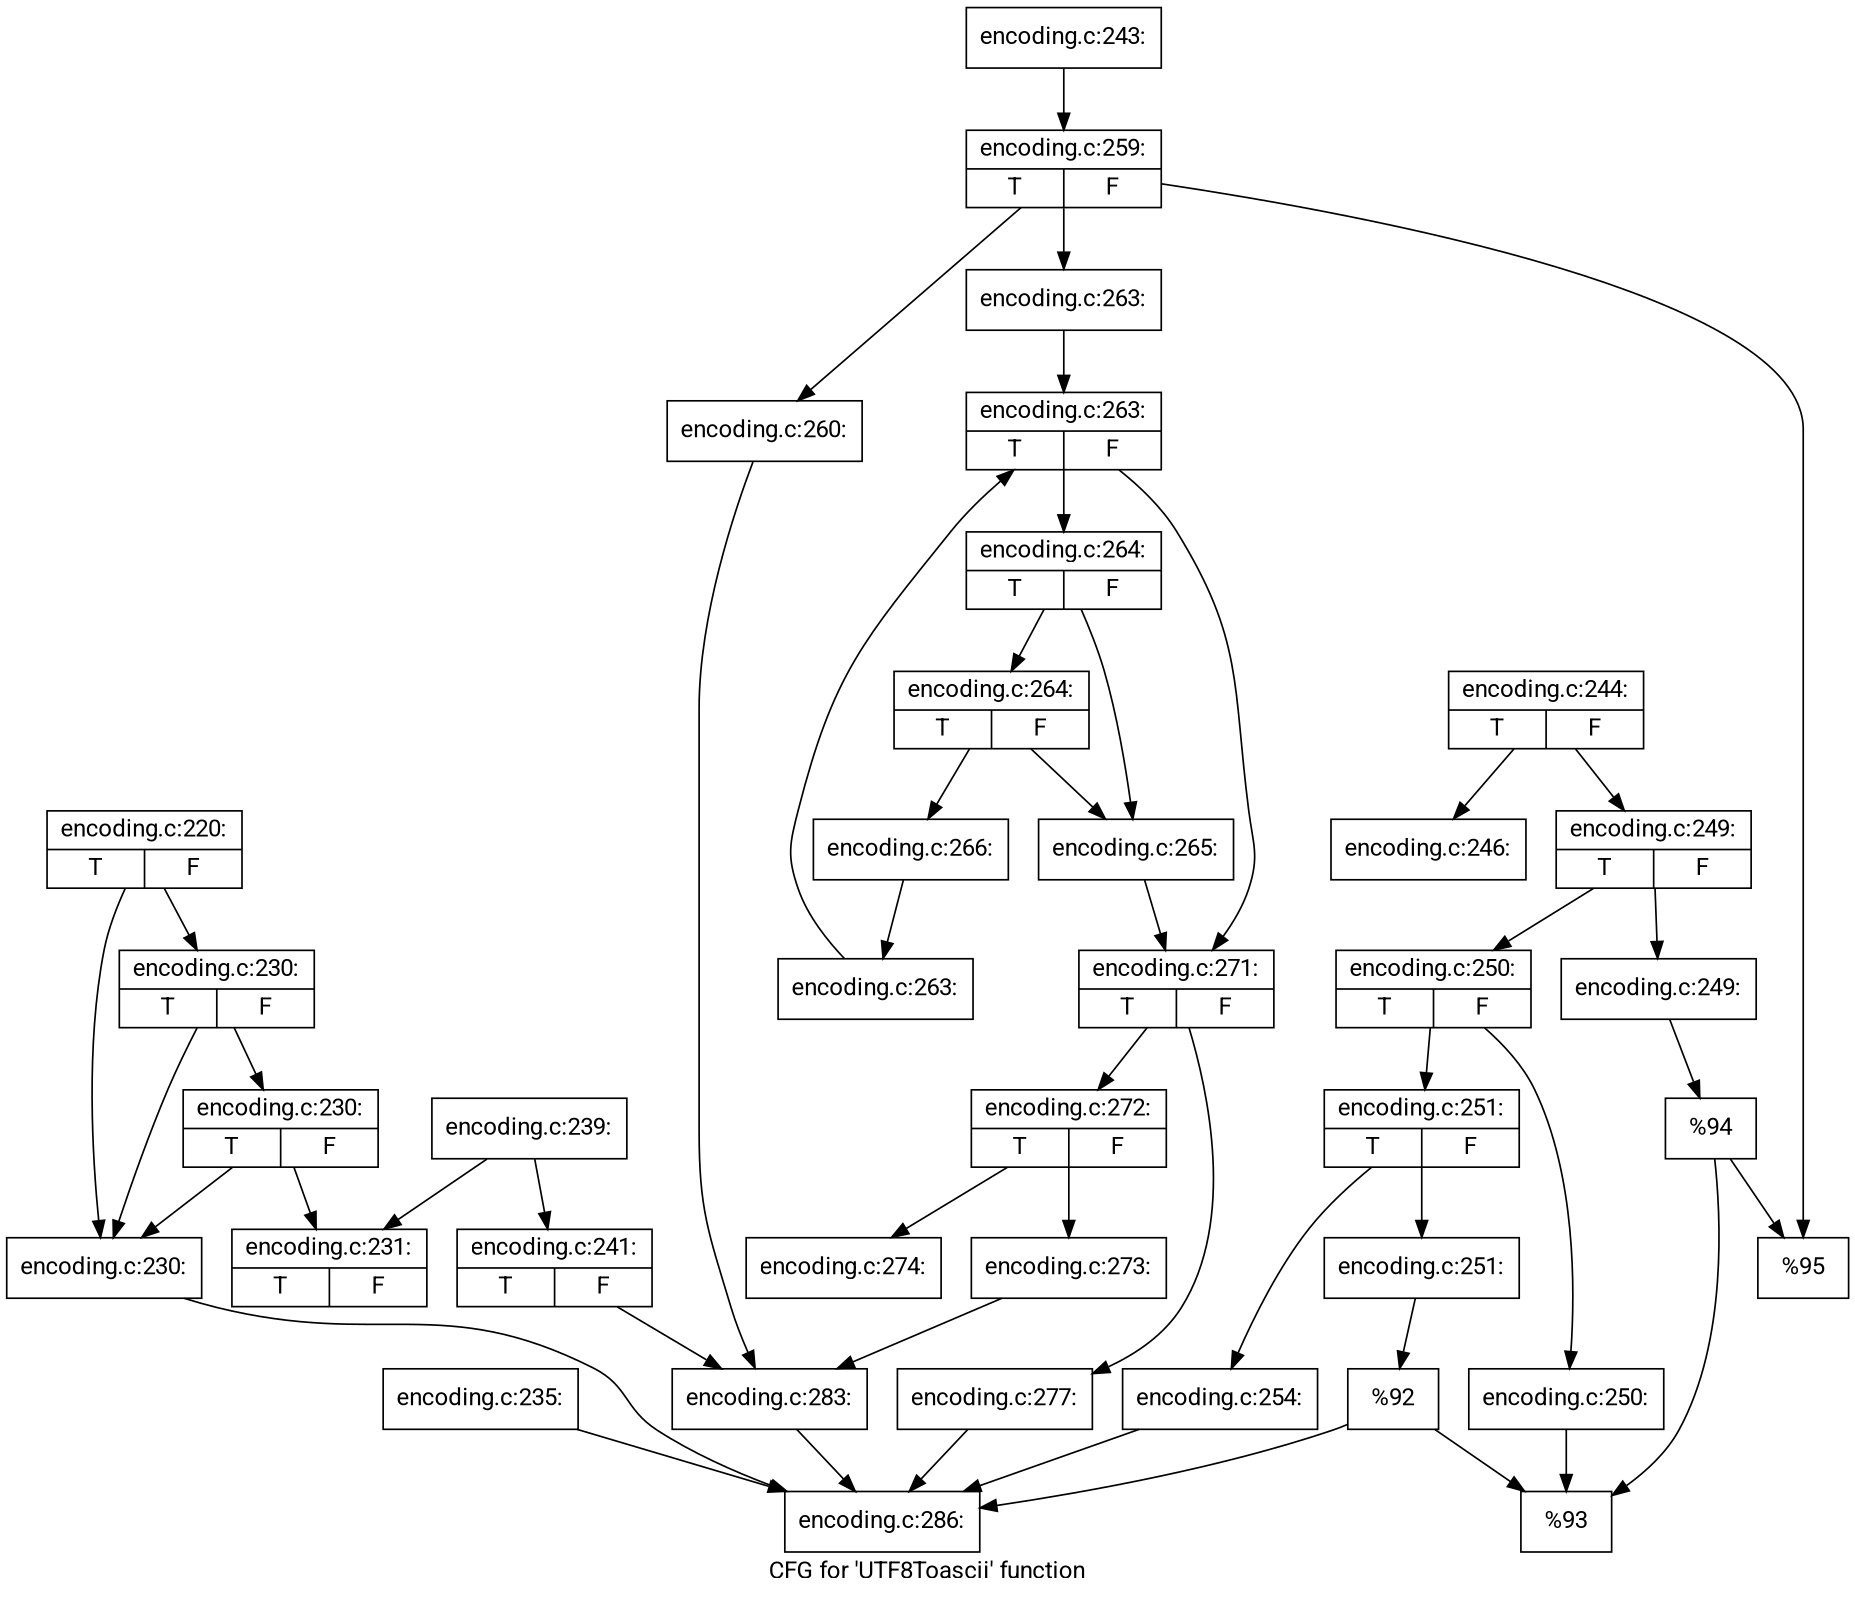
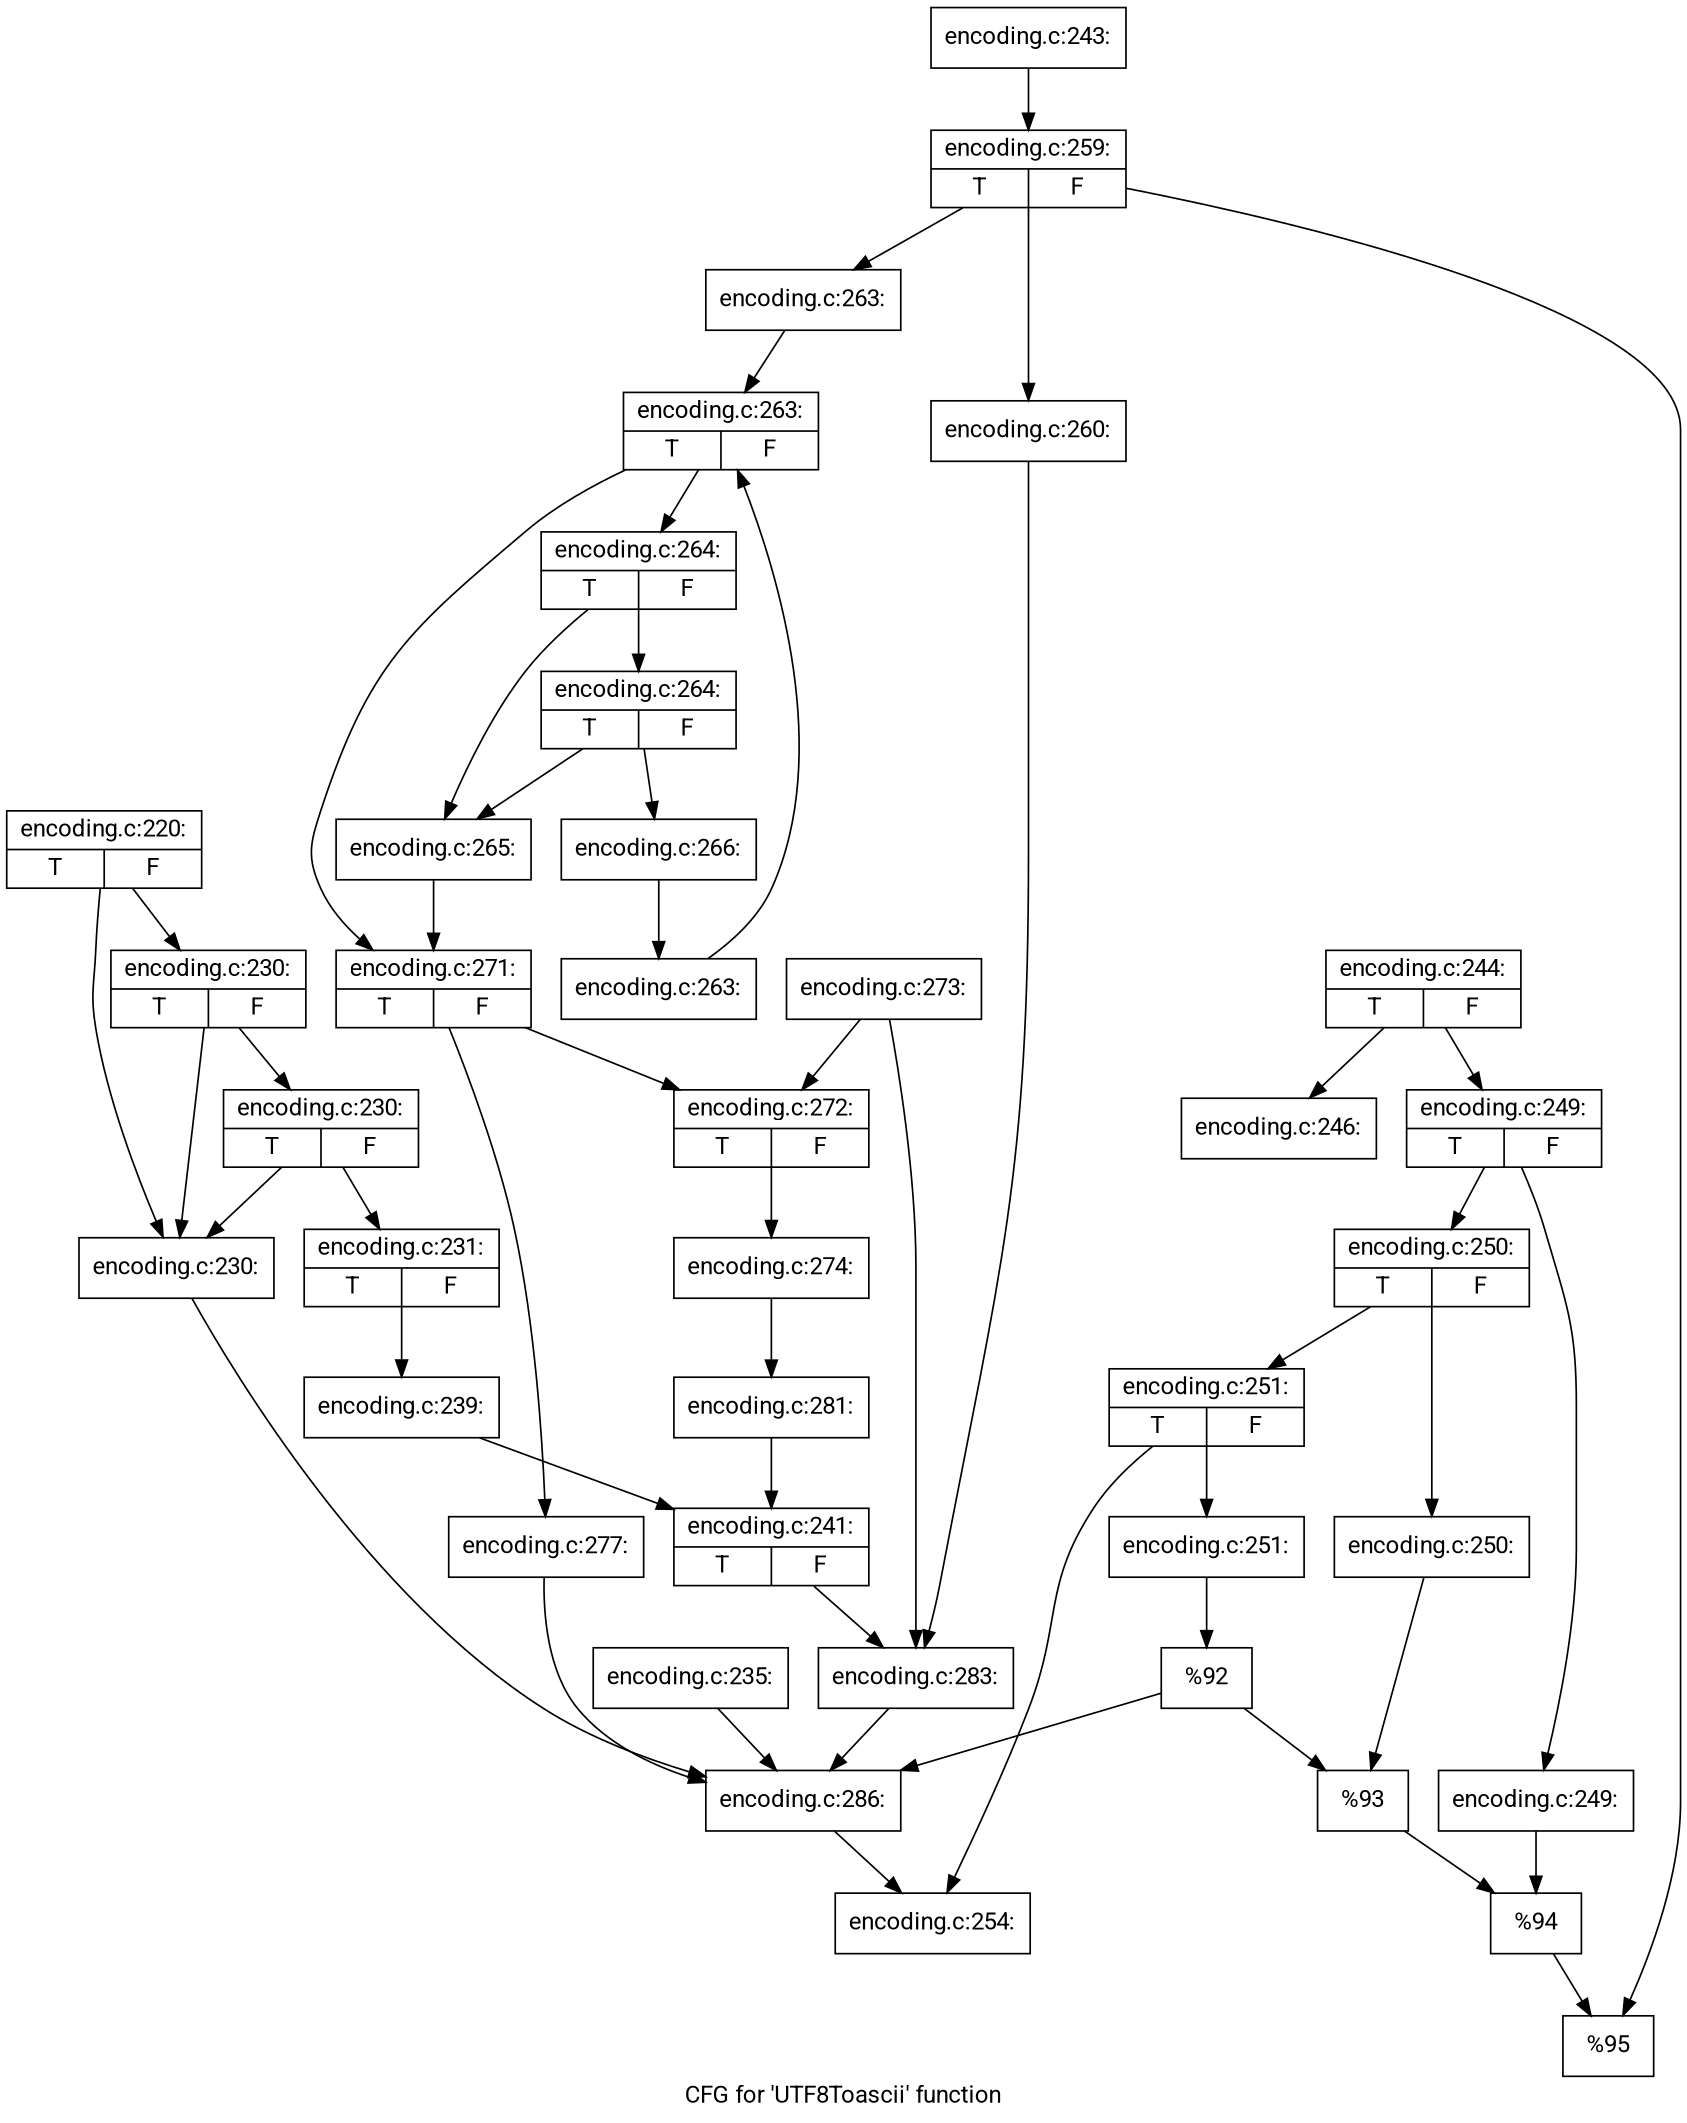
edge "encoding.c:239:" -> "encoding.c:231:": reversed
edge "encoding.c:272:" -> "encoding.c:273:": reversed
edge "%94" -> "%93": reversed
node "encoding.c:281:": added
edge "encoding.c:254:" -> "encoding.c:286:": reversed
